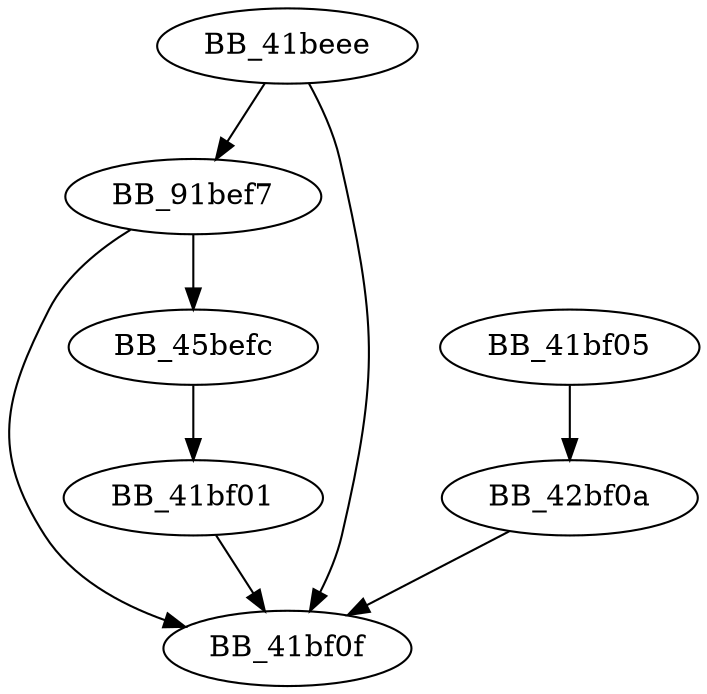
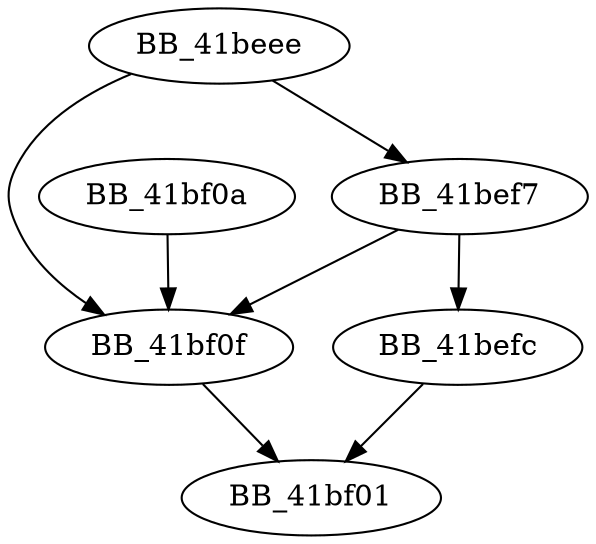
node "BB_91bef7": label "BB_91bef7" -> "BB_41bef7"
node "BB_45befc": label "BB_45befc" -> "BB_41befc"
node "BB_41bf05": removed
node "BB_42bf0a": label "BB_42bf0a" -> "BB_41bf0a"
edge "BB_41bf01" -> "BB_41bf0f": reversed
